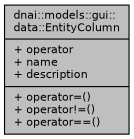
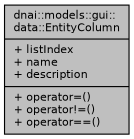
node "dnai::models::gui::": text "+ operator" -> "+ listIndex"
